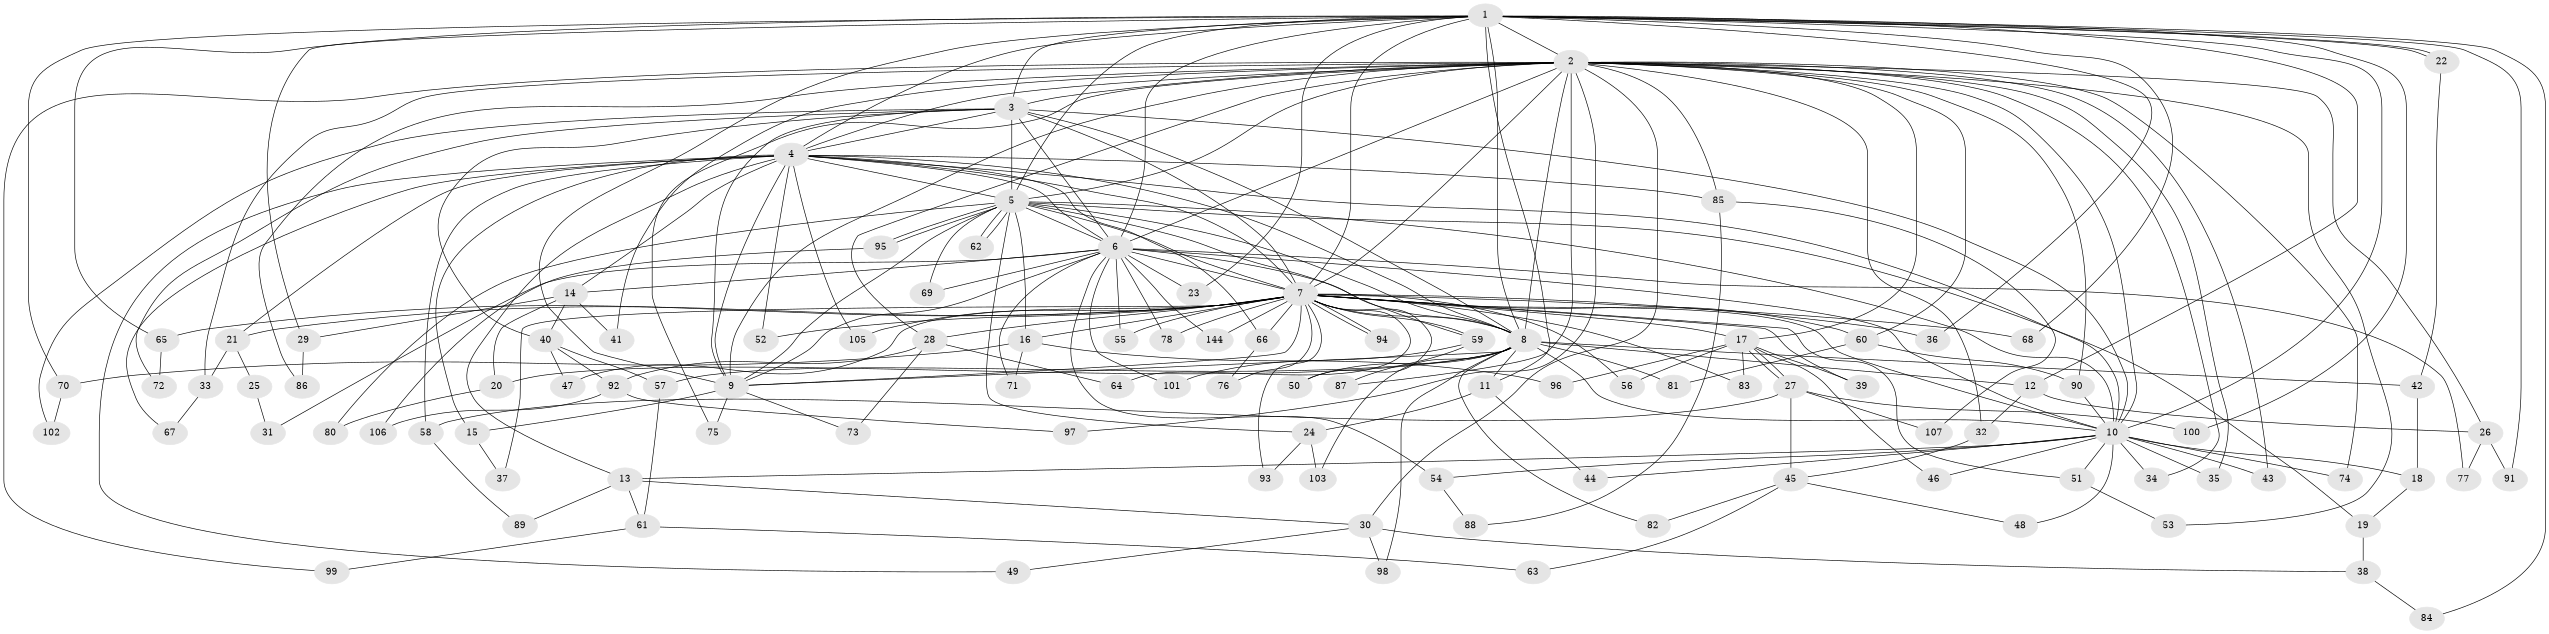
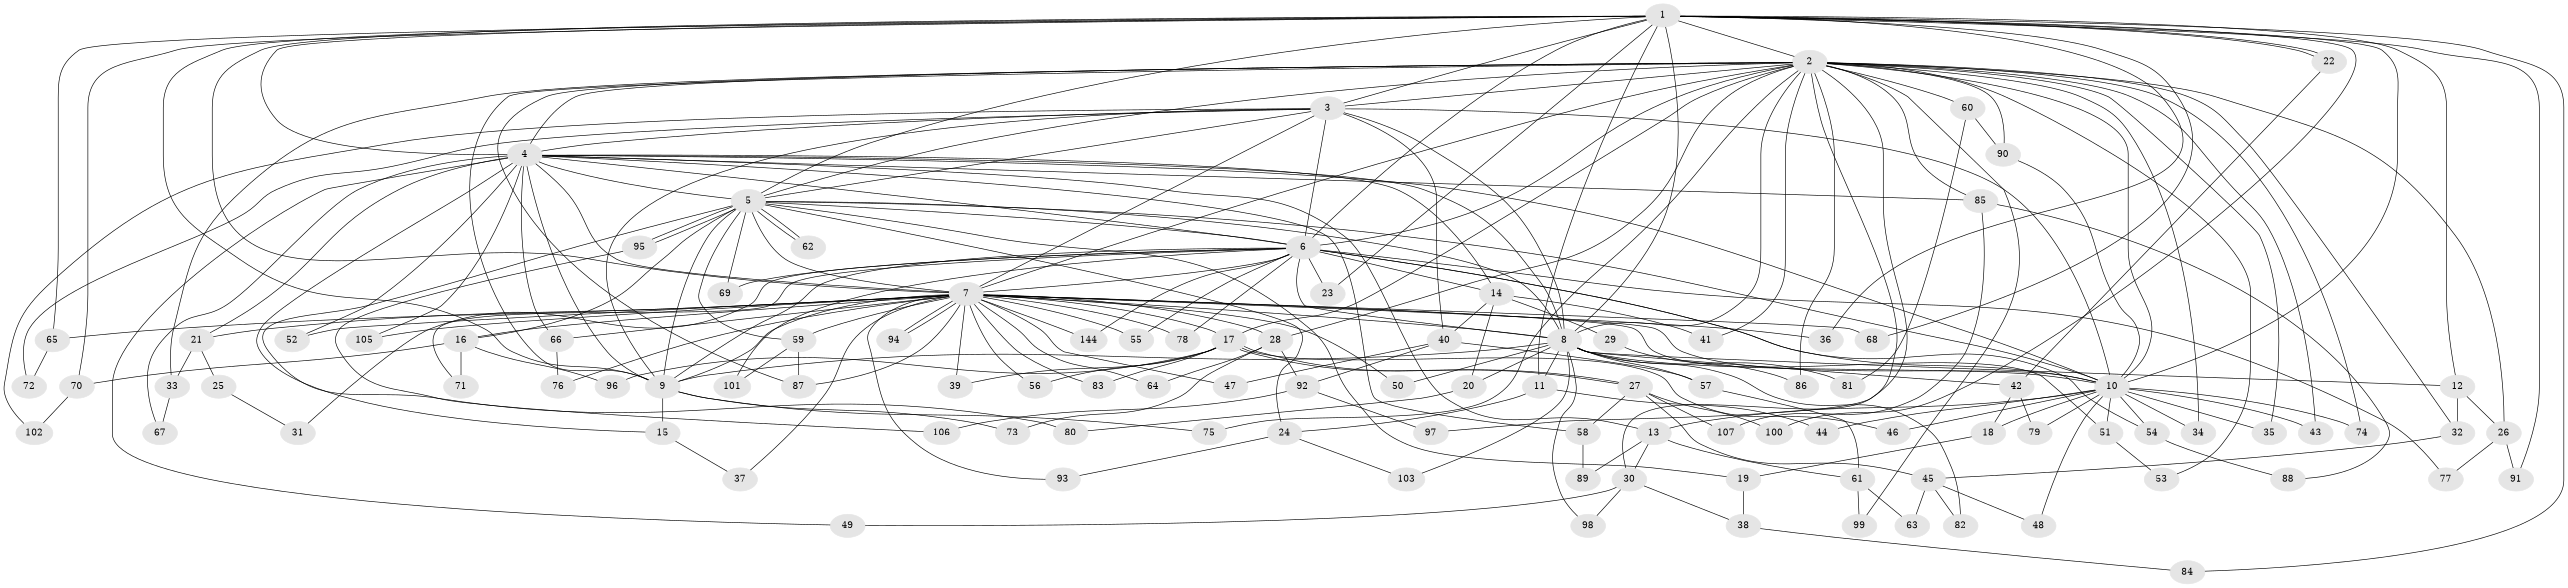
edge "1" -- "29": removed
edge "7" -- "60": now "7" -- "87"
node "79": added
